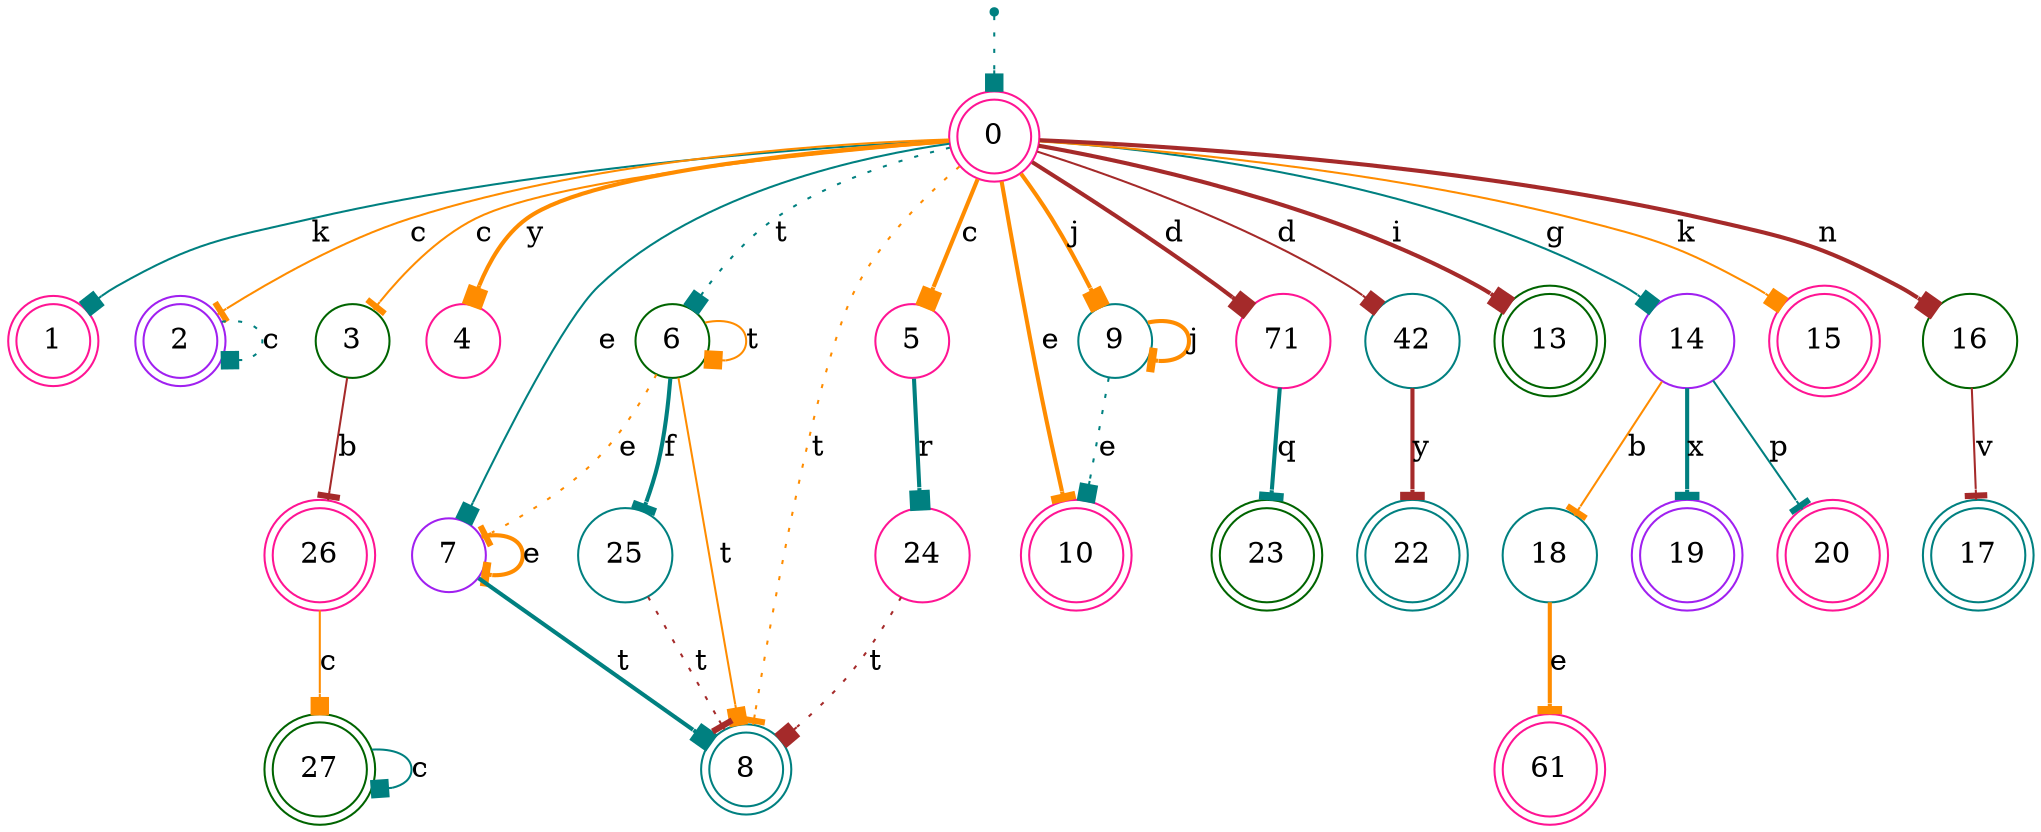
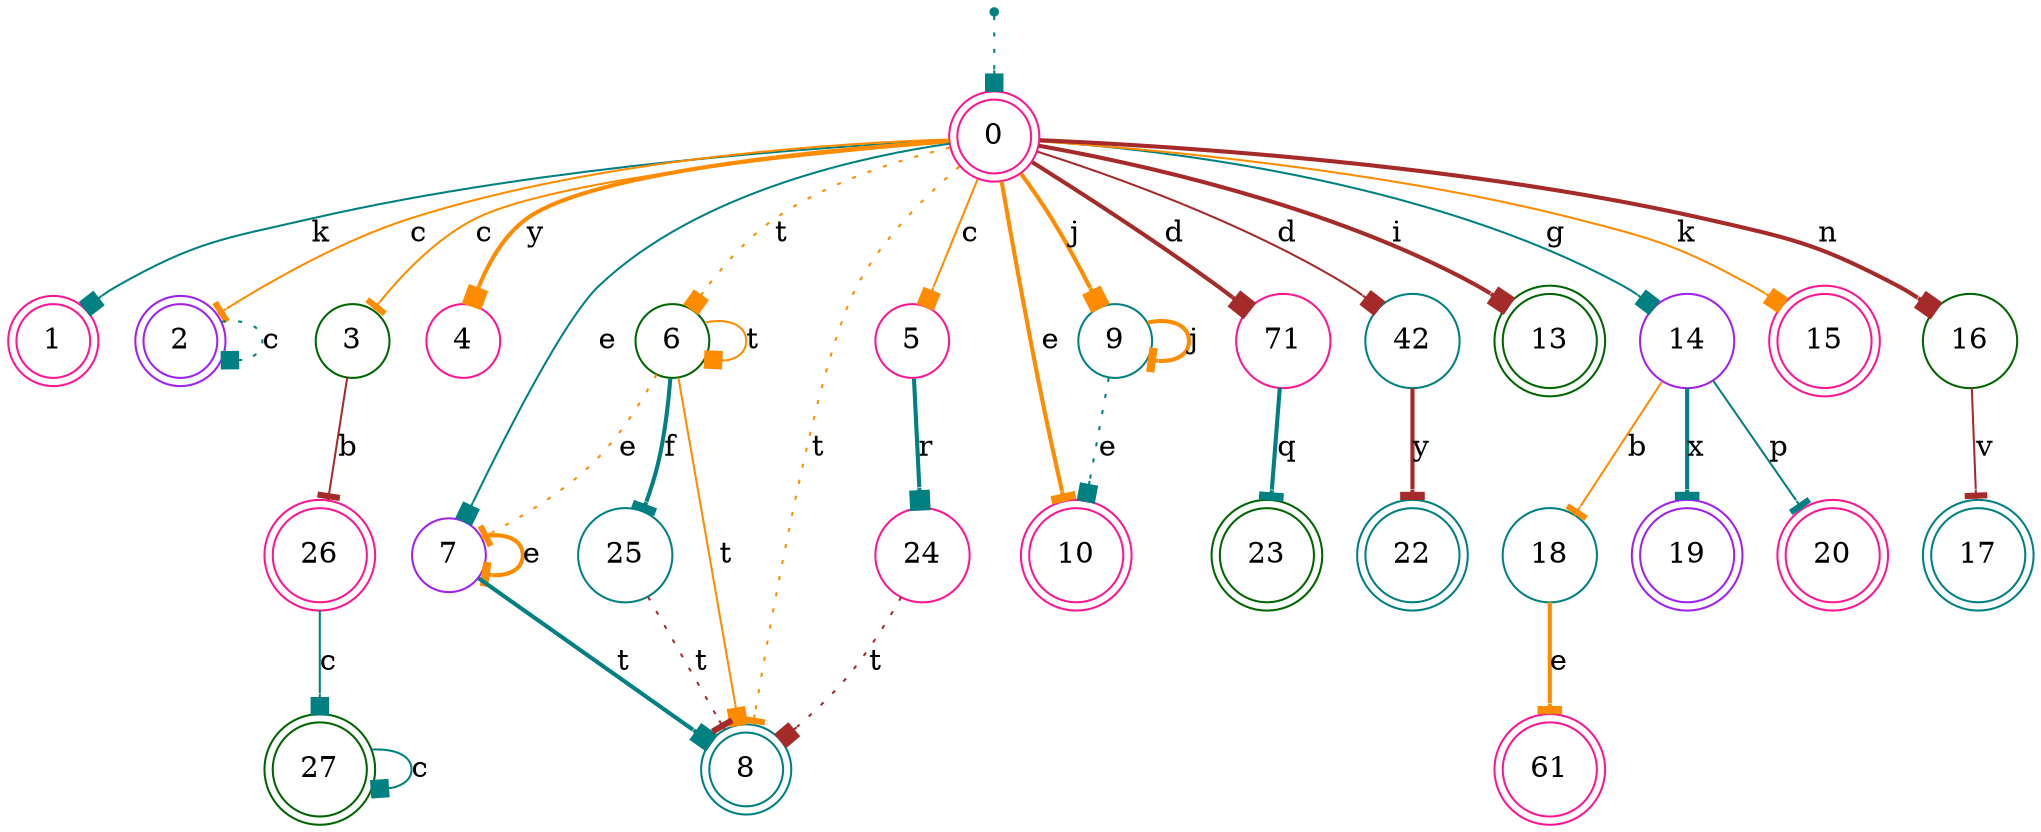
edge "0" -> "6": color teal -> darkorange
edge "0" -> "5": style bold -> solid
edge "26" -> "27": color darkorange -> teal
